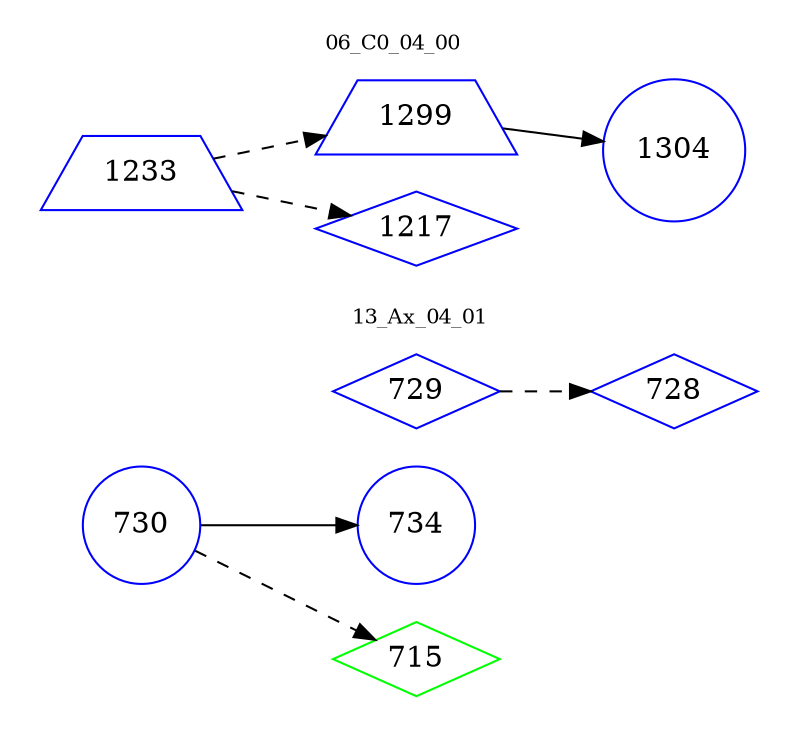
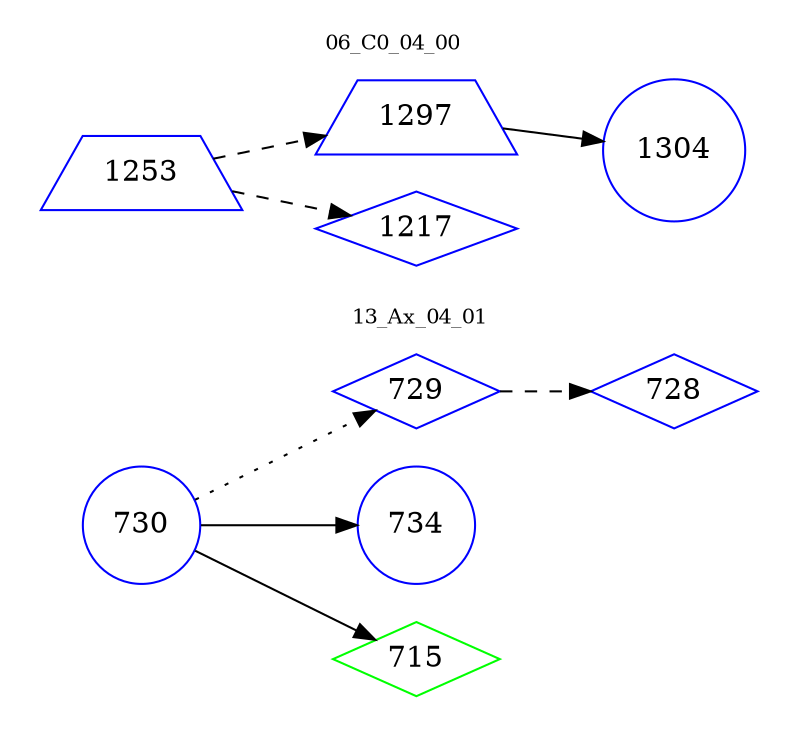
node "1299": label "1299" -> "1297"
node "1233": label "1233" -> "1253"
edge "730" -> "729": added
edge "730" -> "715": style dashed -> solid
